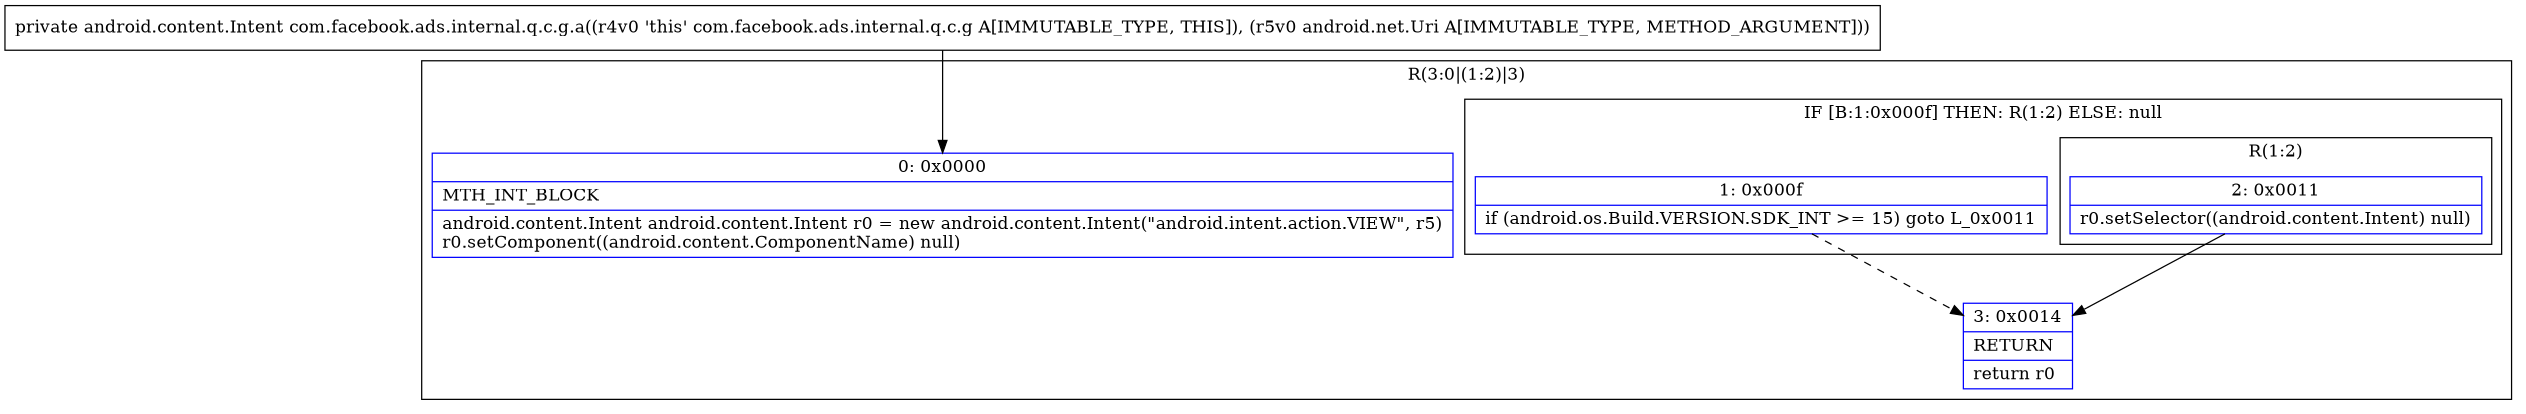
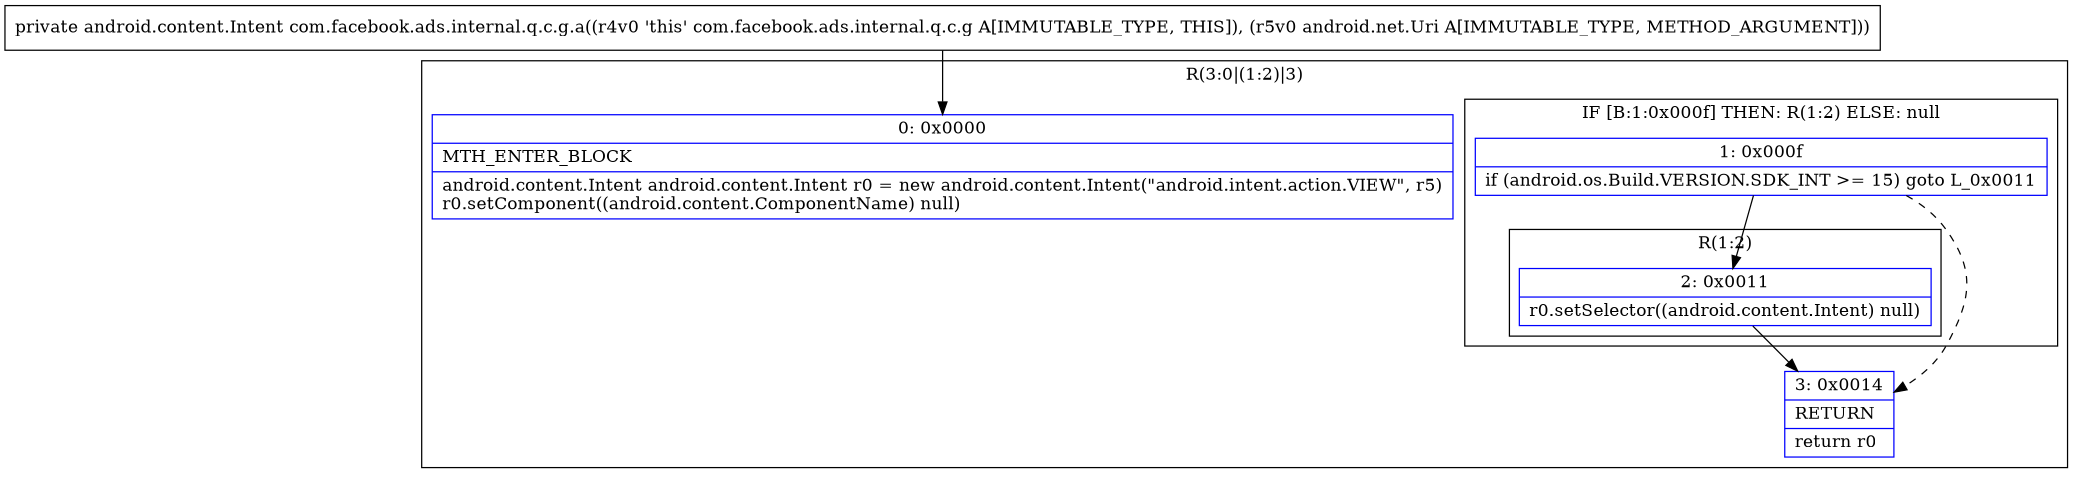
node "0: 0x0000": text "MTH_INT_BLOCK" -> "MTH_ENTER_BLOCK"
edge "1: 0x000f" -> "2: 0x0011": added
